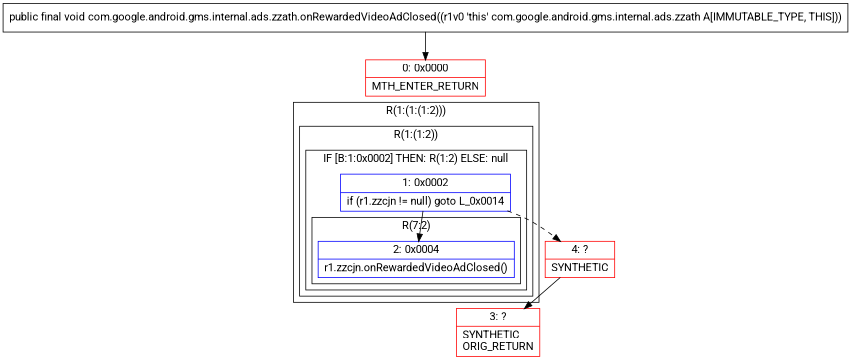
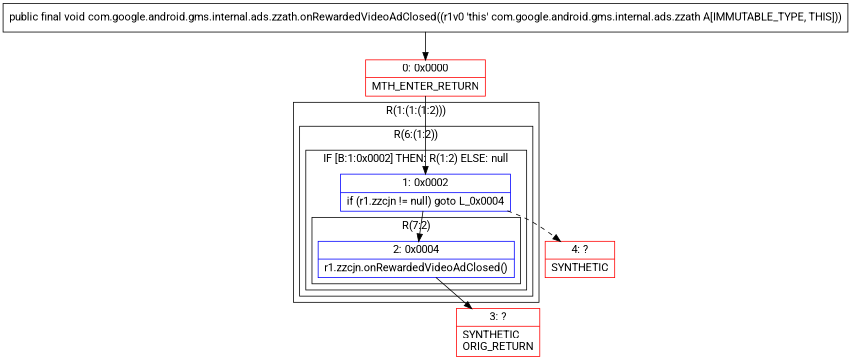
edge "0: 0x0000" -> "1: 0x0002": added
cluster "R(1:(1:2))": label "R(1:(1:2))" -> "R(6:(1:2))"
node "1: 0x0002": text "if (r1.zzcjn != null) goto L_0x0014" -> "if (r1.zzcjn != null) goto L_0x0004"
edge "4: ?" -> "3: ?": now "2: 0x0004" -> "3: ?"
